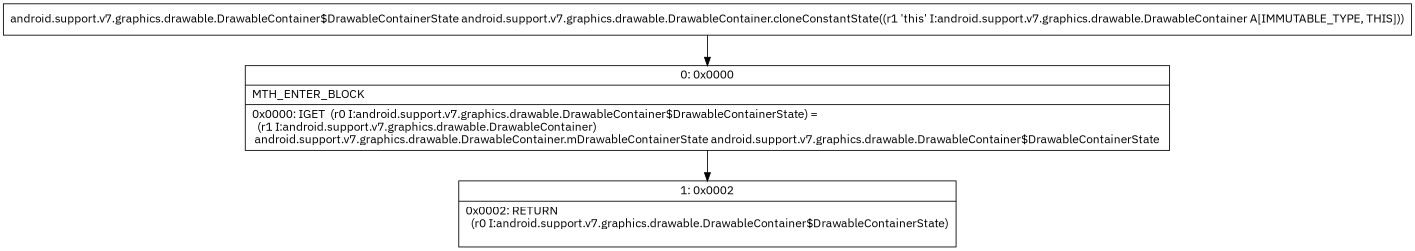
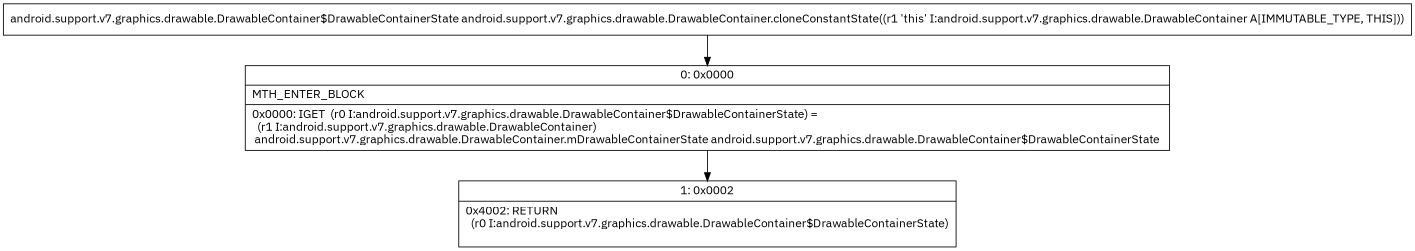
node "1: 0x0002": text "0x0002: RETURN" -> "0x4002: RETURN"
